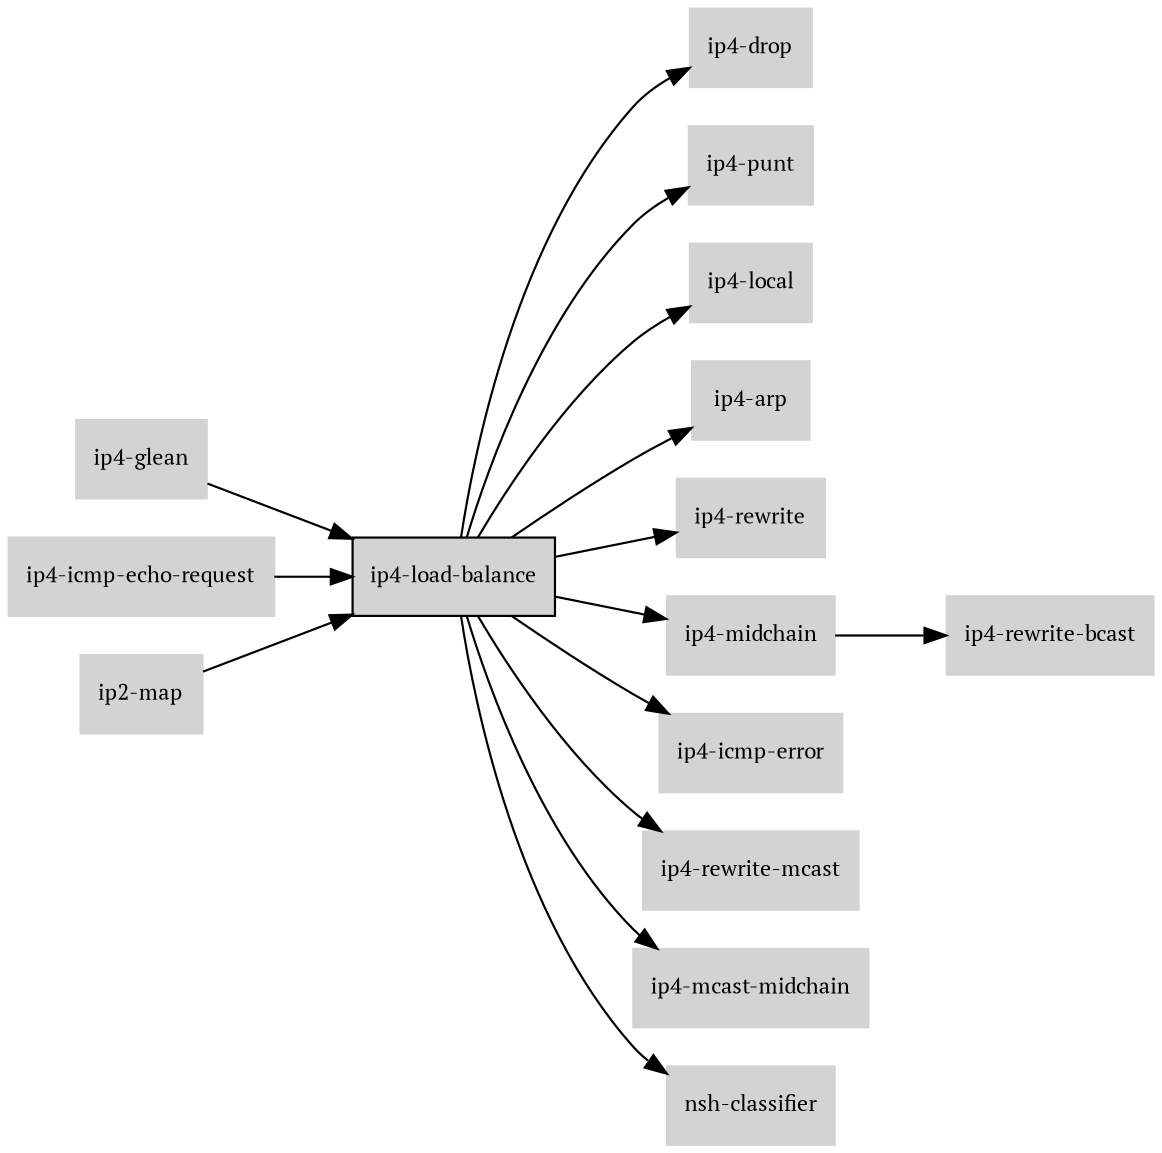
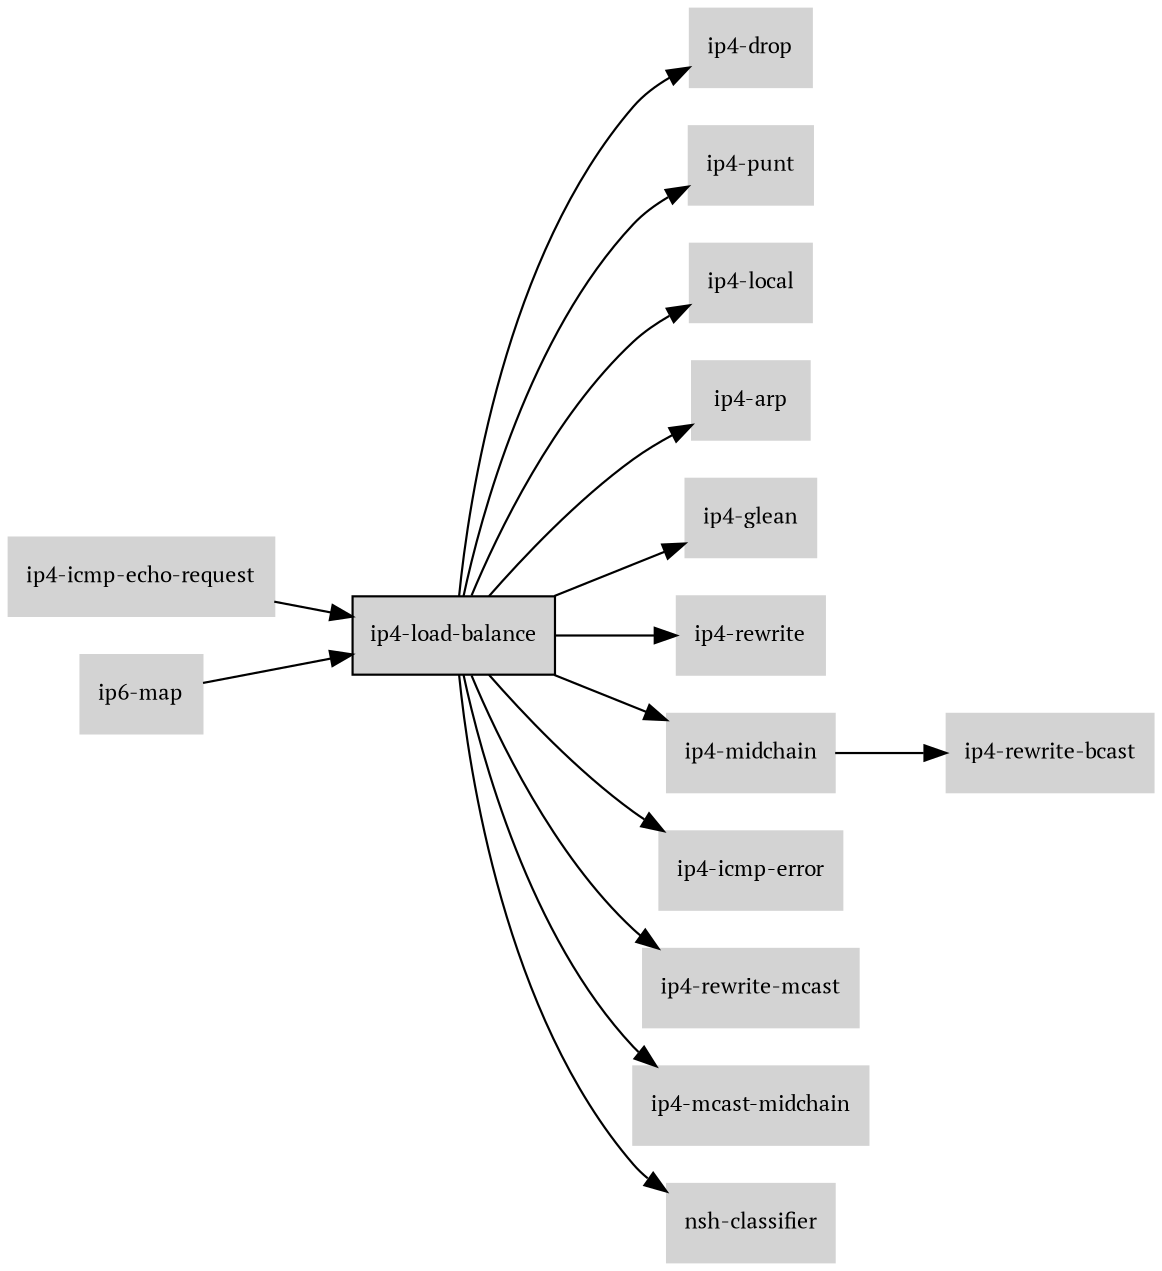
edge "ip4-glean" -> "ip4-load-balance": reversed
node "ip2-map": label "ip2-map" -> "ip6-map"
